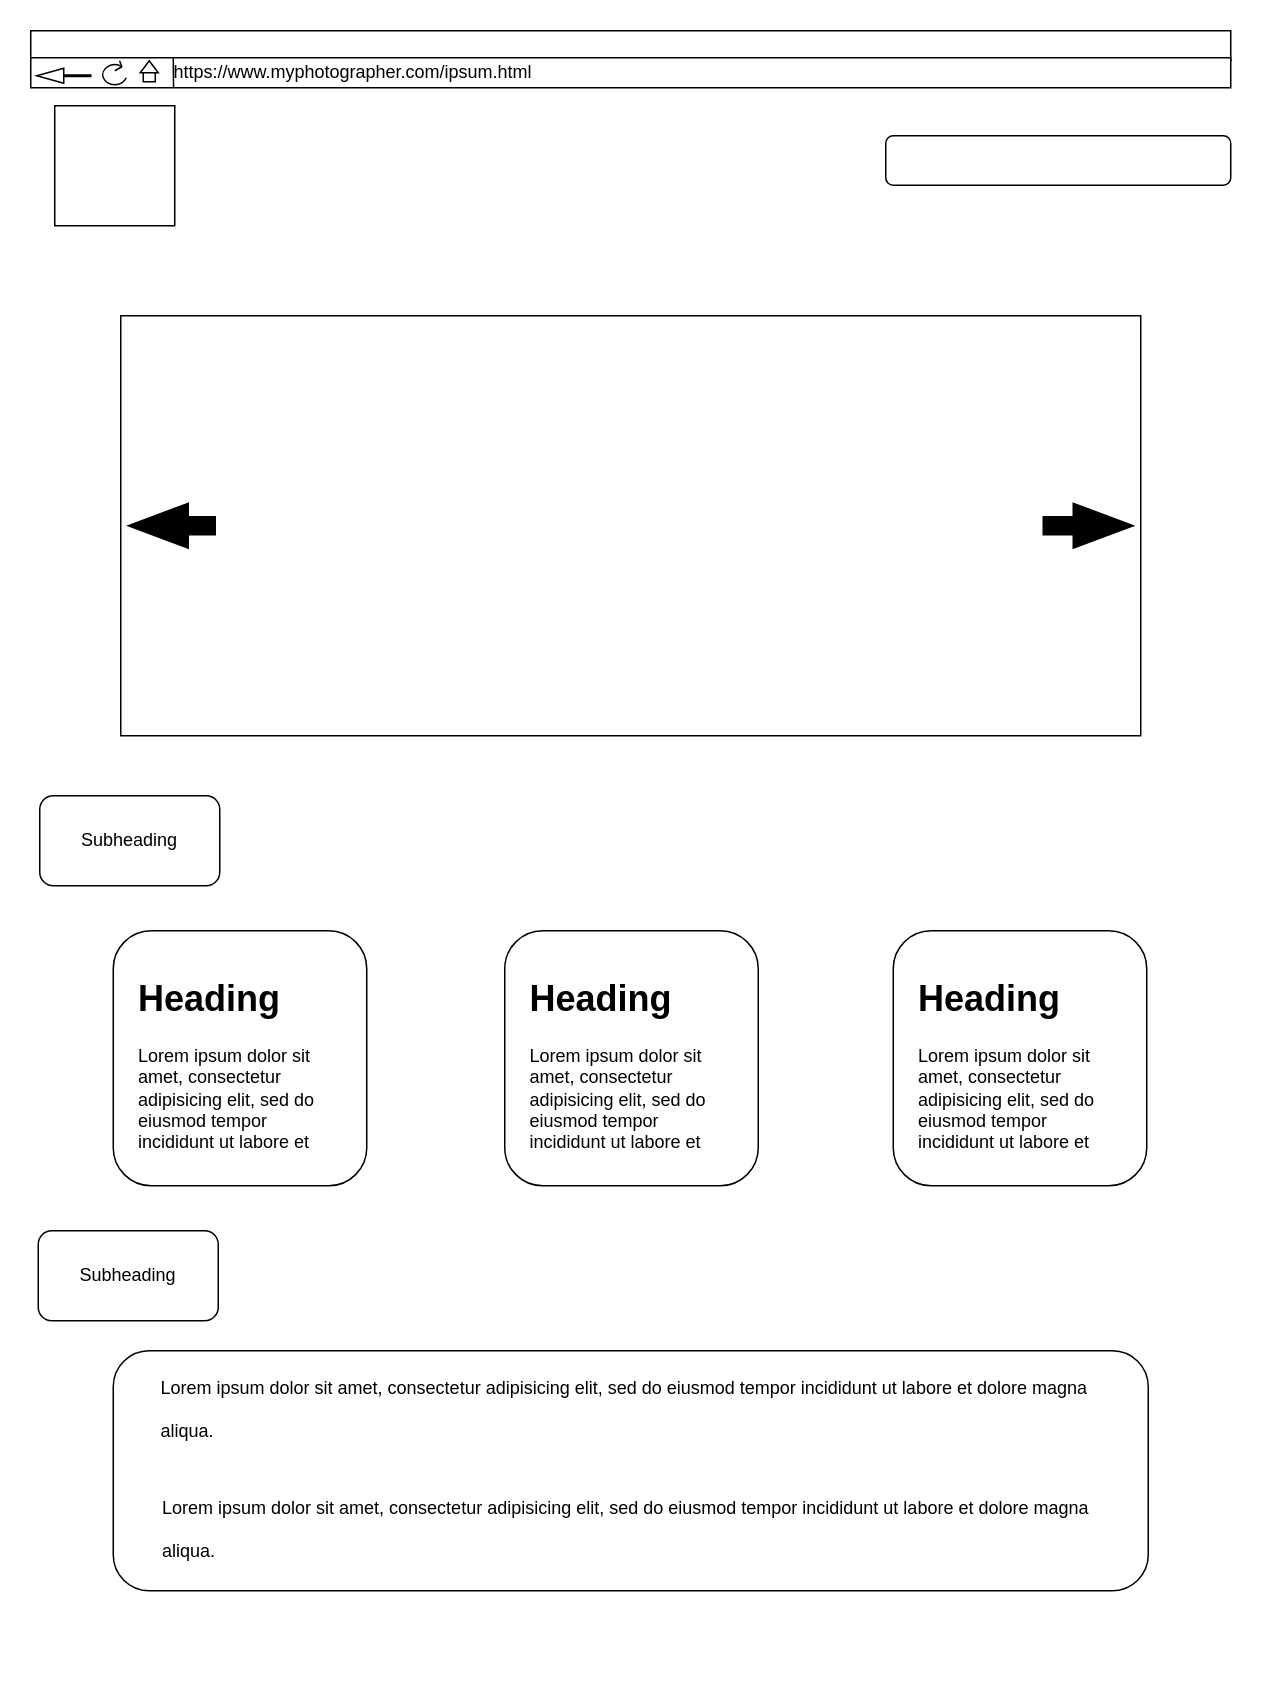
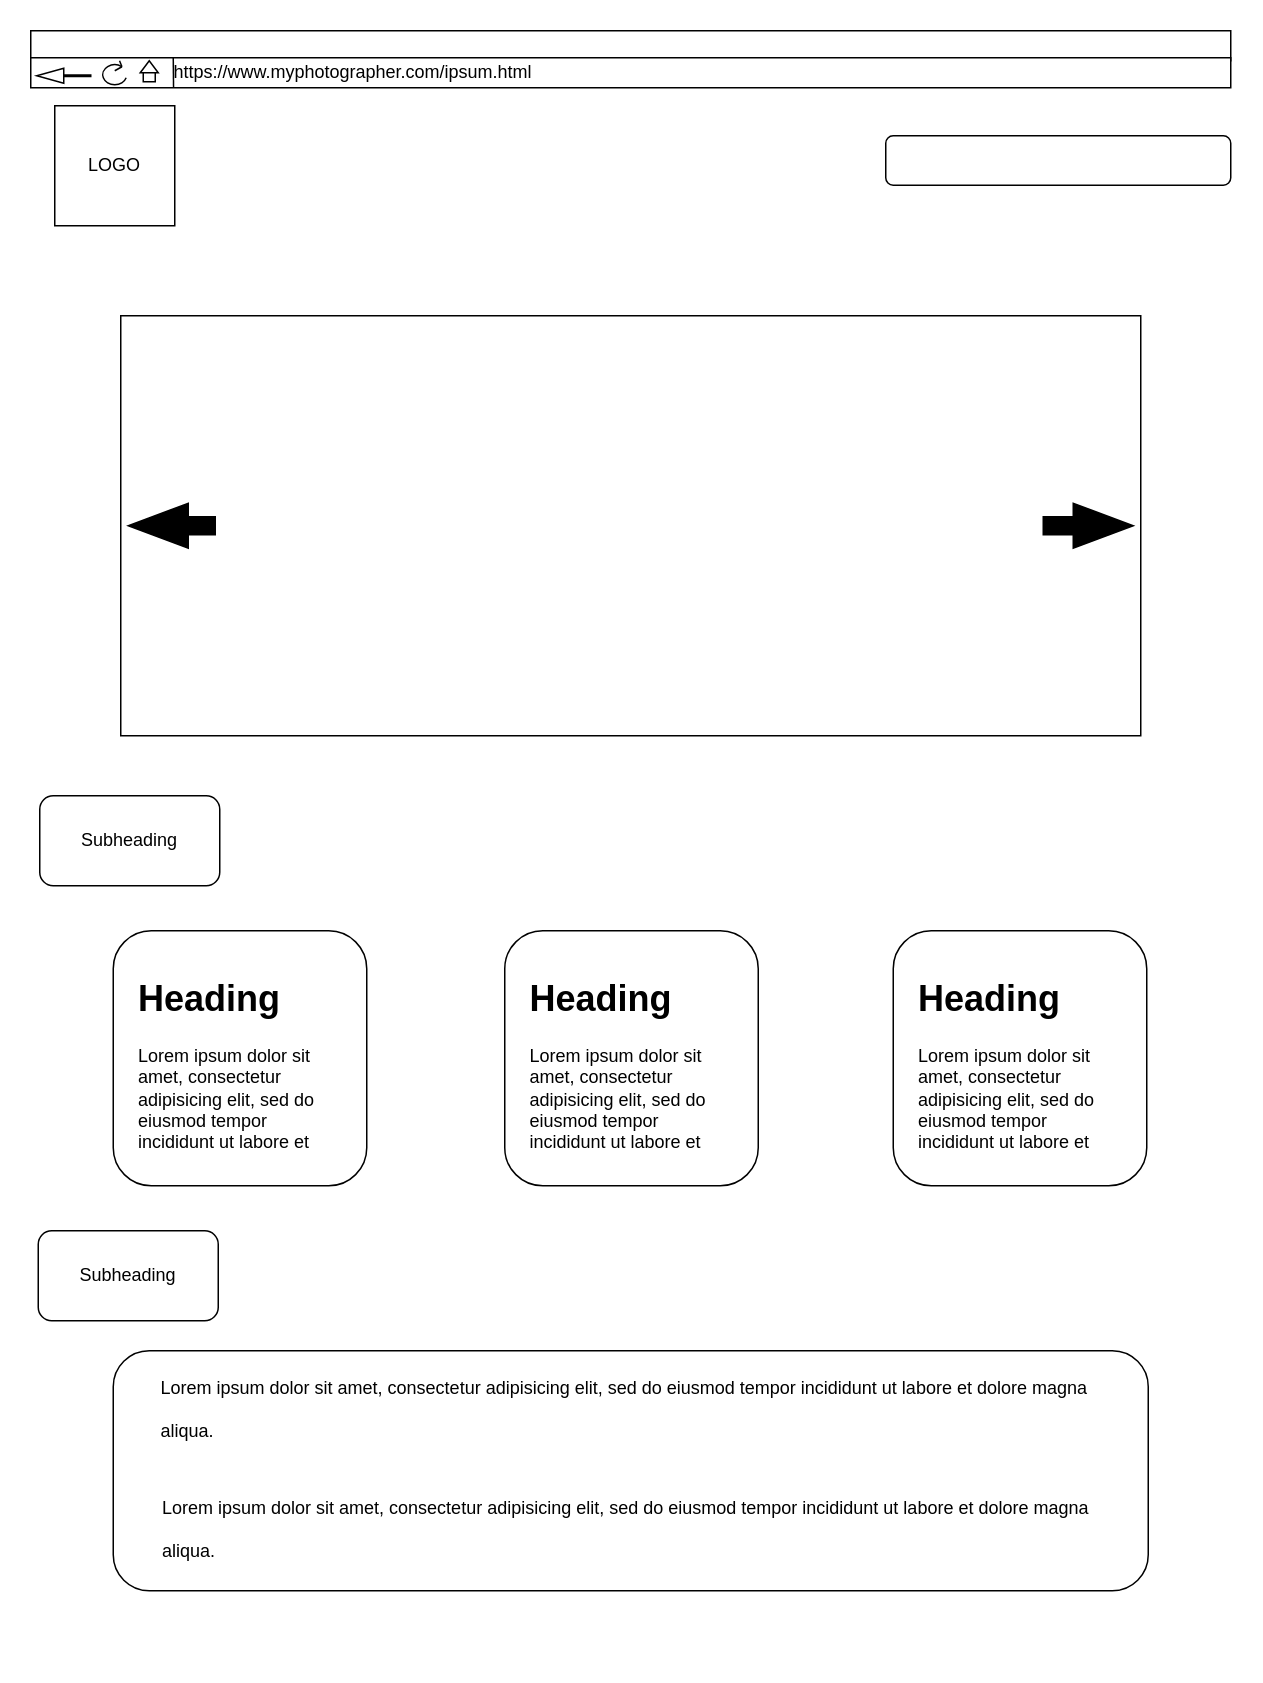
node "LOGO": added
